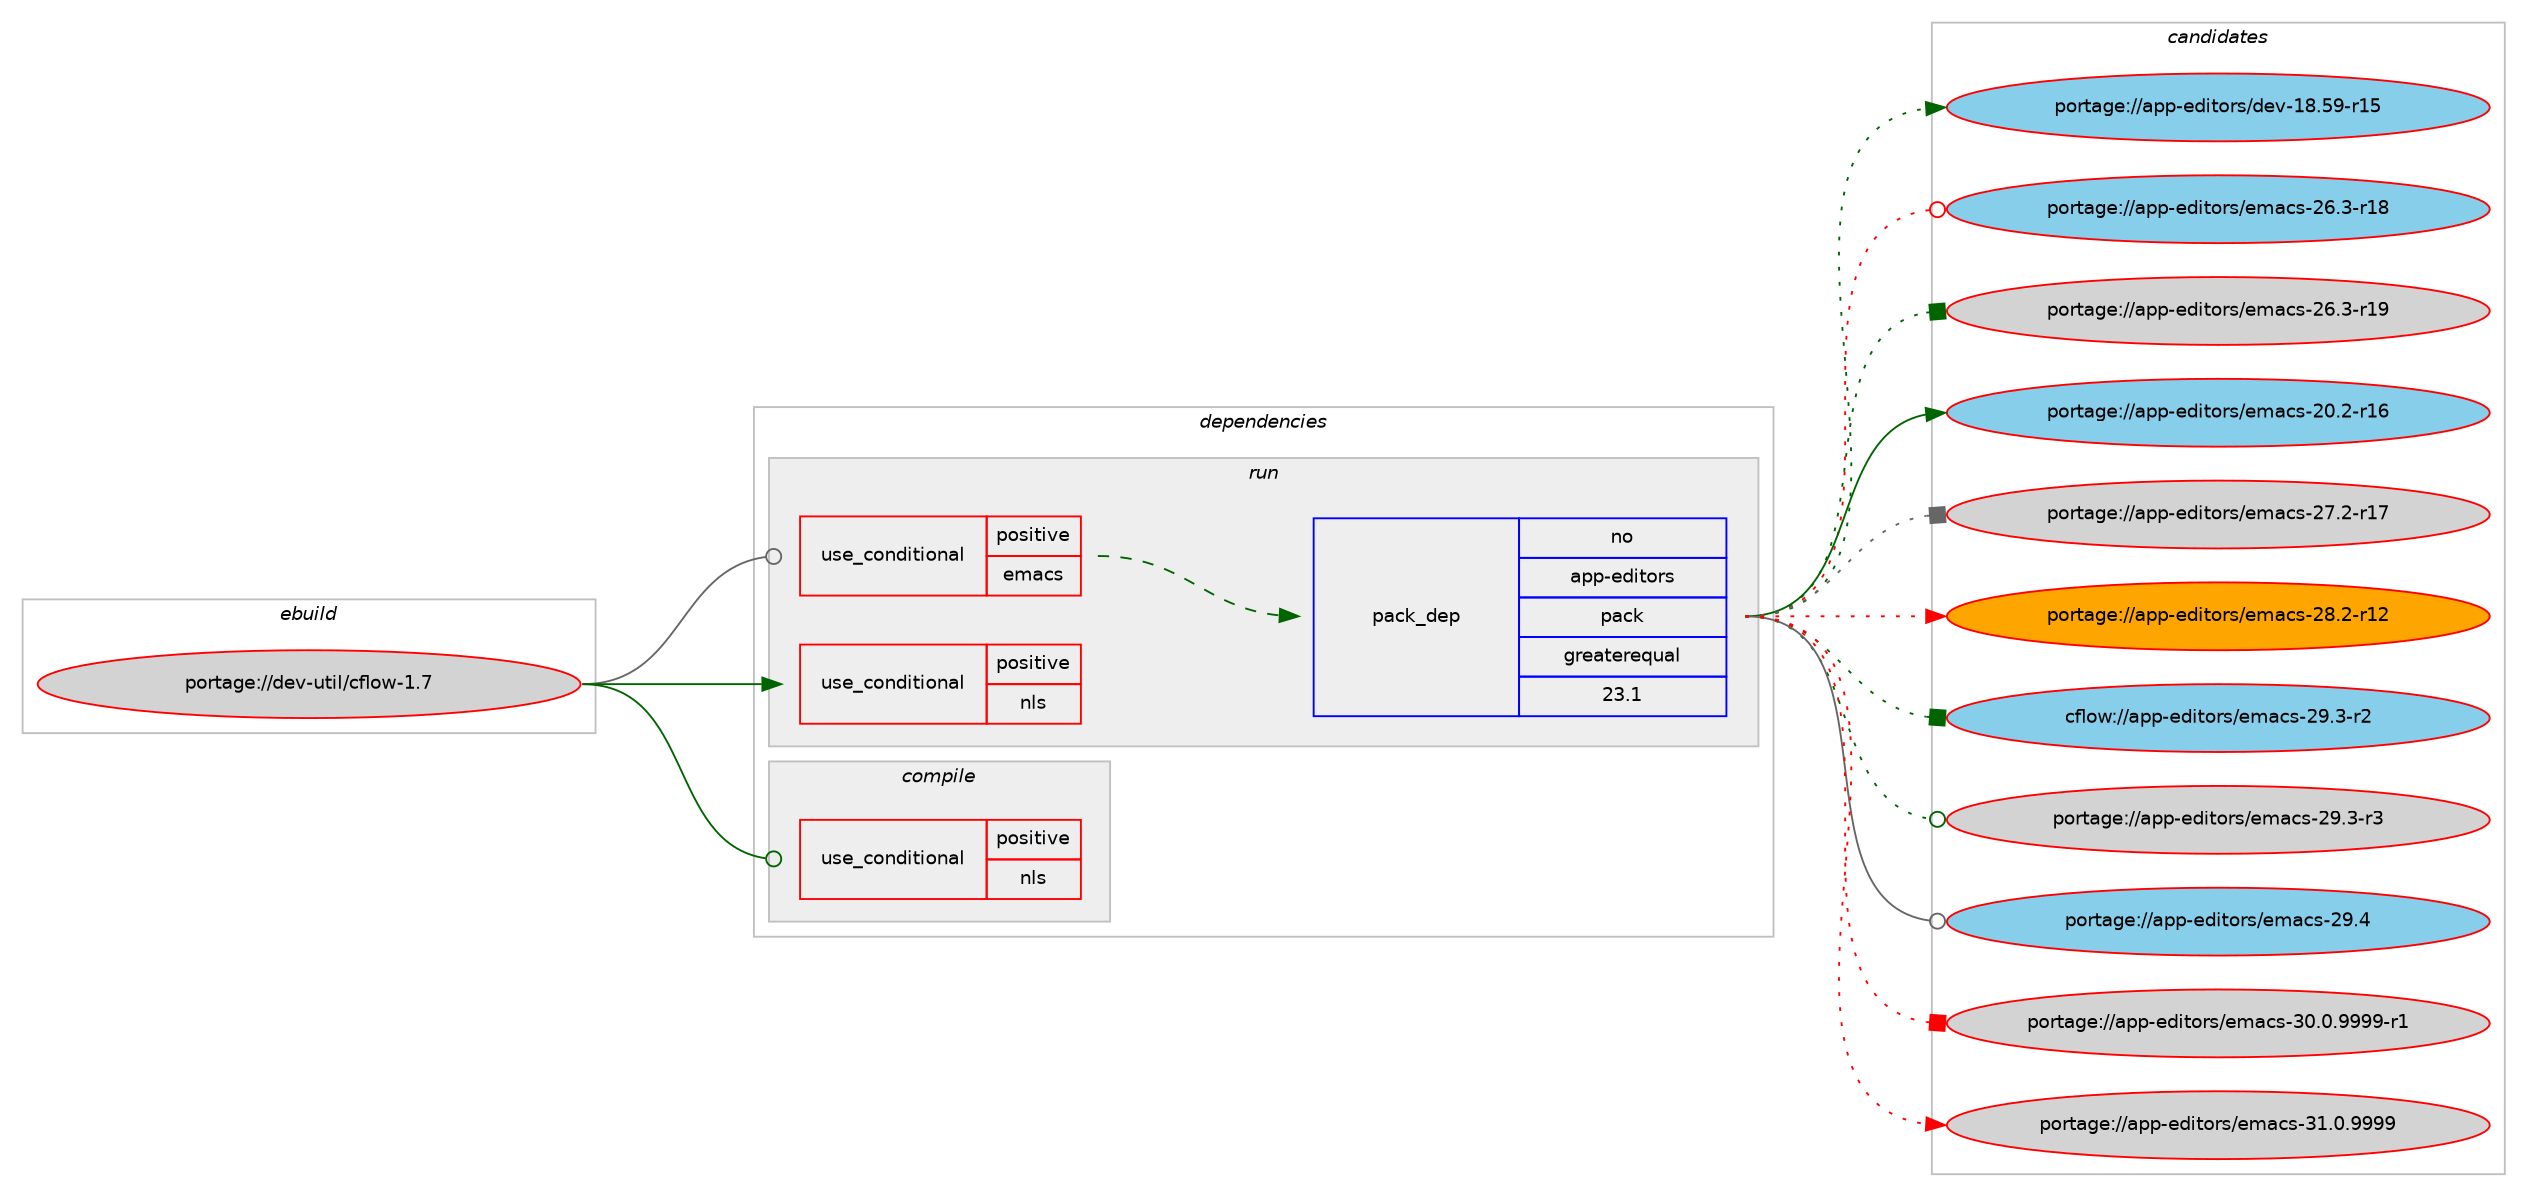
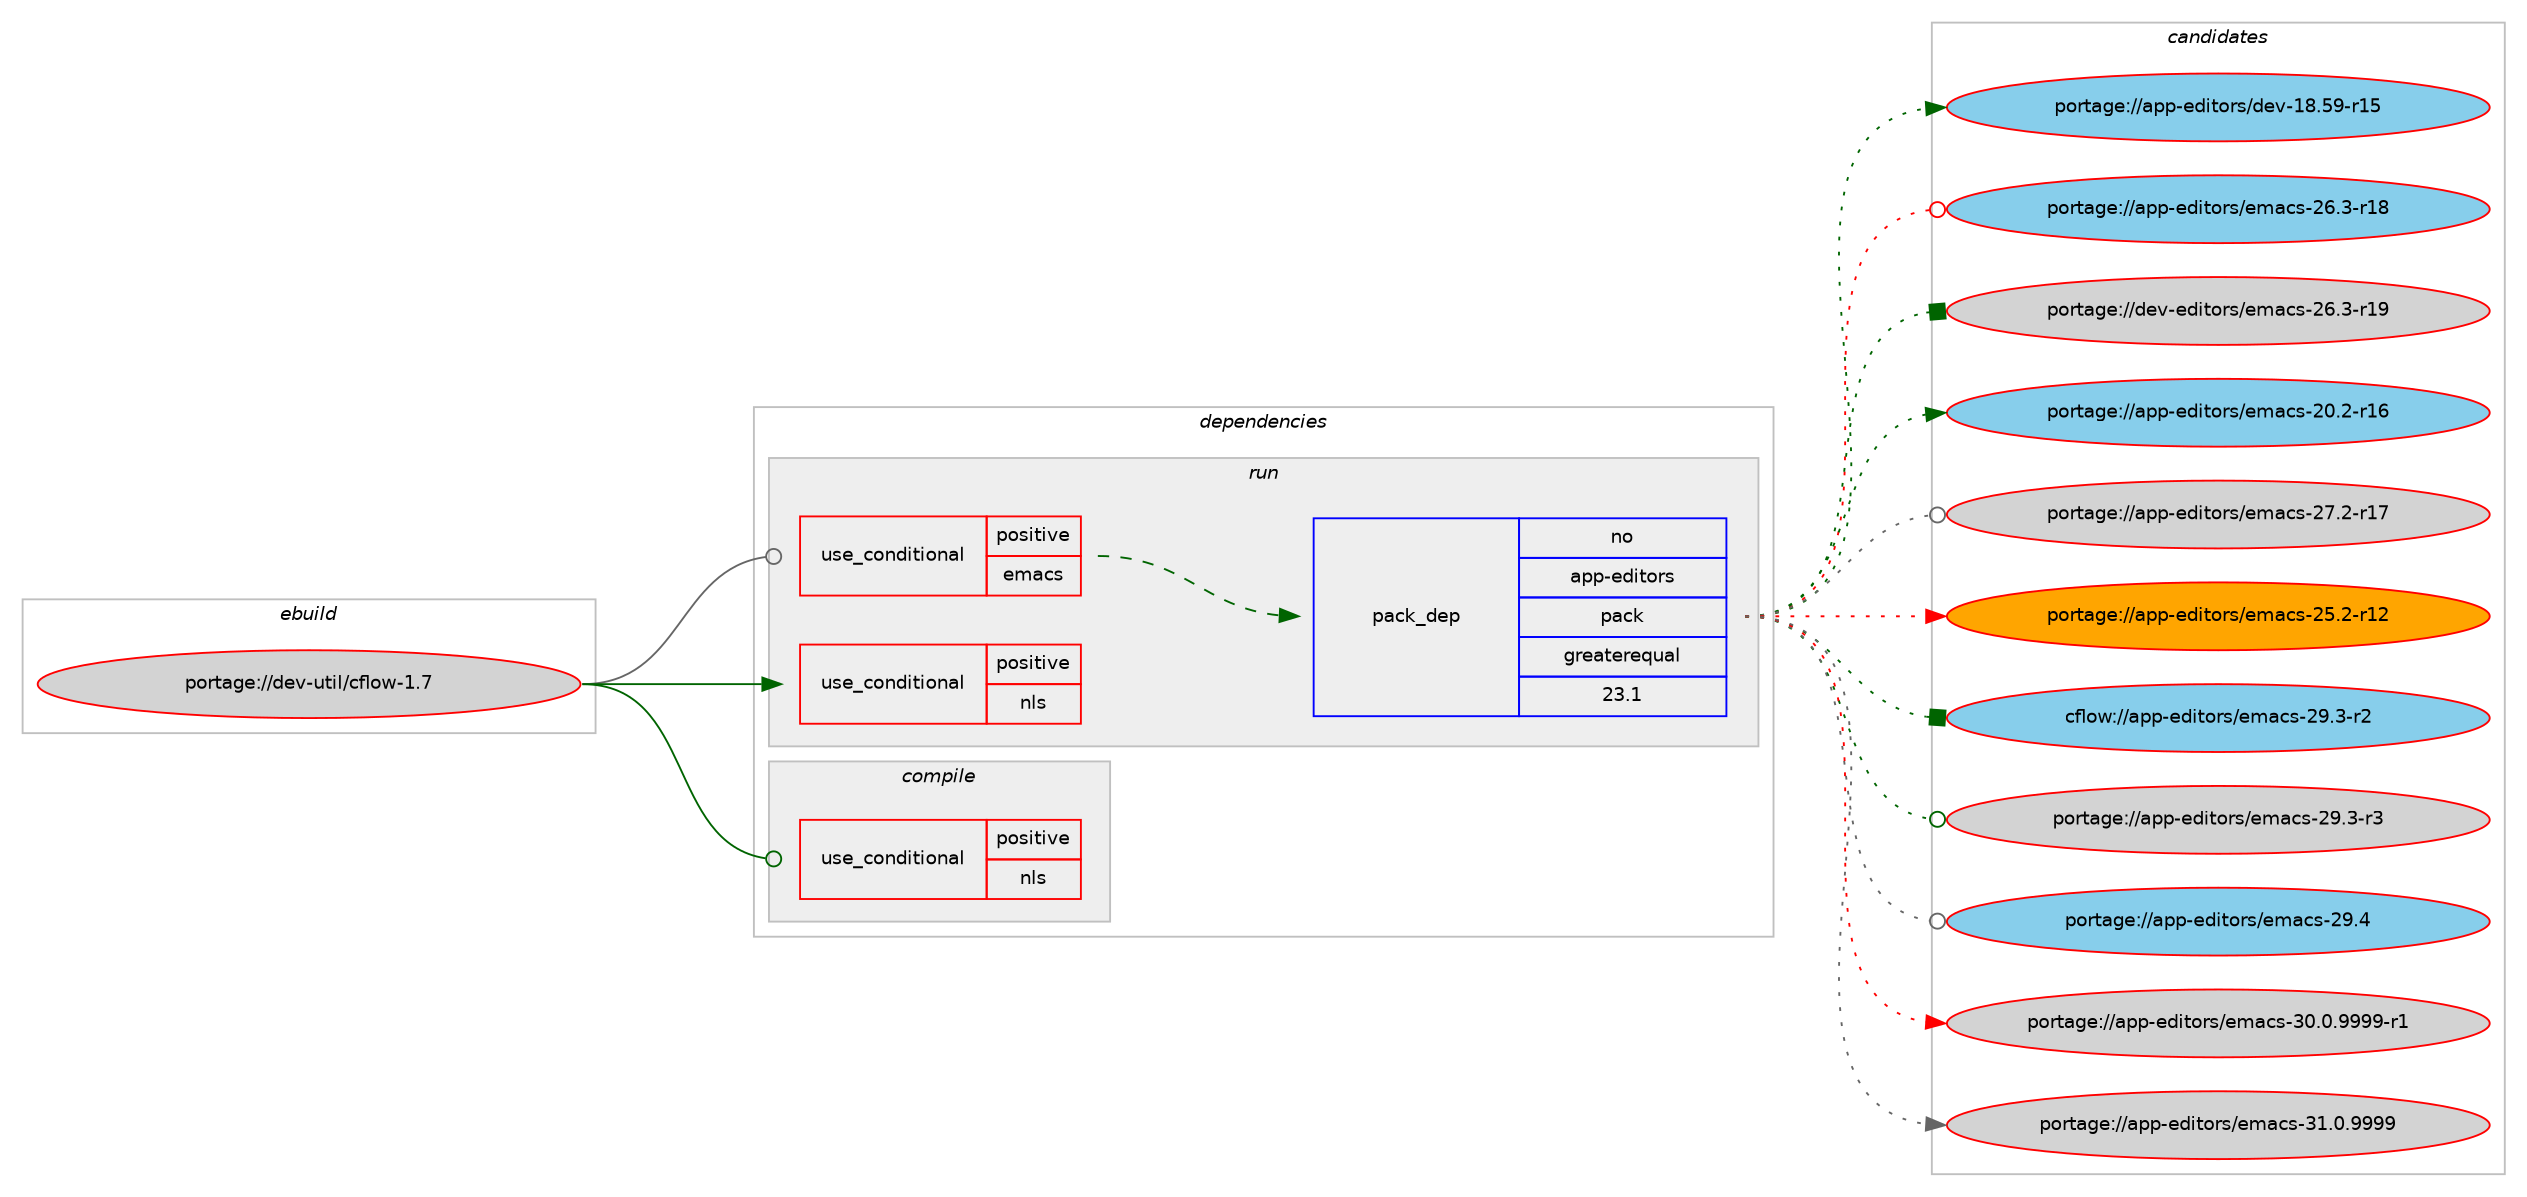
node "portage://app-editors/emacs-26.3-r19": label "portage://app-editors/emacs-26.3-r19" -> "portage://dev-editors/emacs-26.3-r19"
edge "pack_dep" -> "portage://app-editors/emacs-20.2-r16": style solid -> dotted
edge "pack_dep" -> "portage://app-editors/emacs-27.2-r17": arrowhead box -> odot
node "portage://app-editors/emacs-28.2-r12": label "portage://app-editors/emacs-28.2-r12" -> "portage://app-editors/emacs-25.2-r12"
edge "pack_dep" -> "portage://app-editors/emacs-30.0.9999-r1": arrowhead box -> normal
edge "pack_dep" -> "portage://app-editors/emacs-29.4": style solid -> dotted
edge "pack_dep" -> "portage://app-editors/emacs-31.0.9999": color red -> gray40
